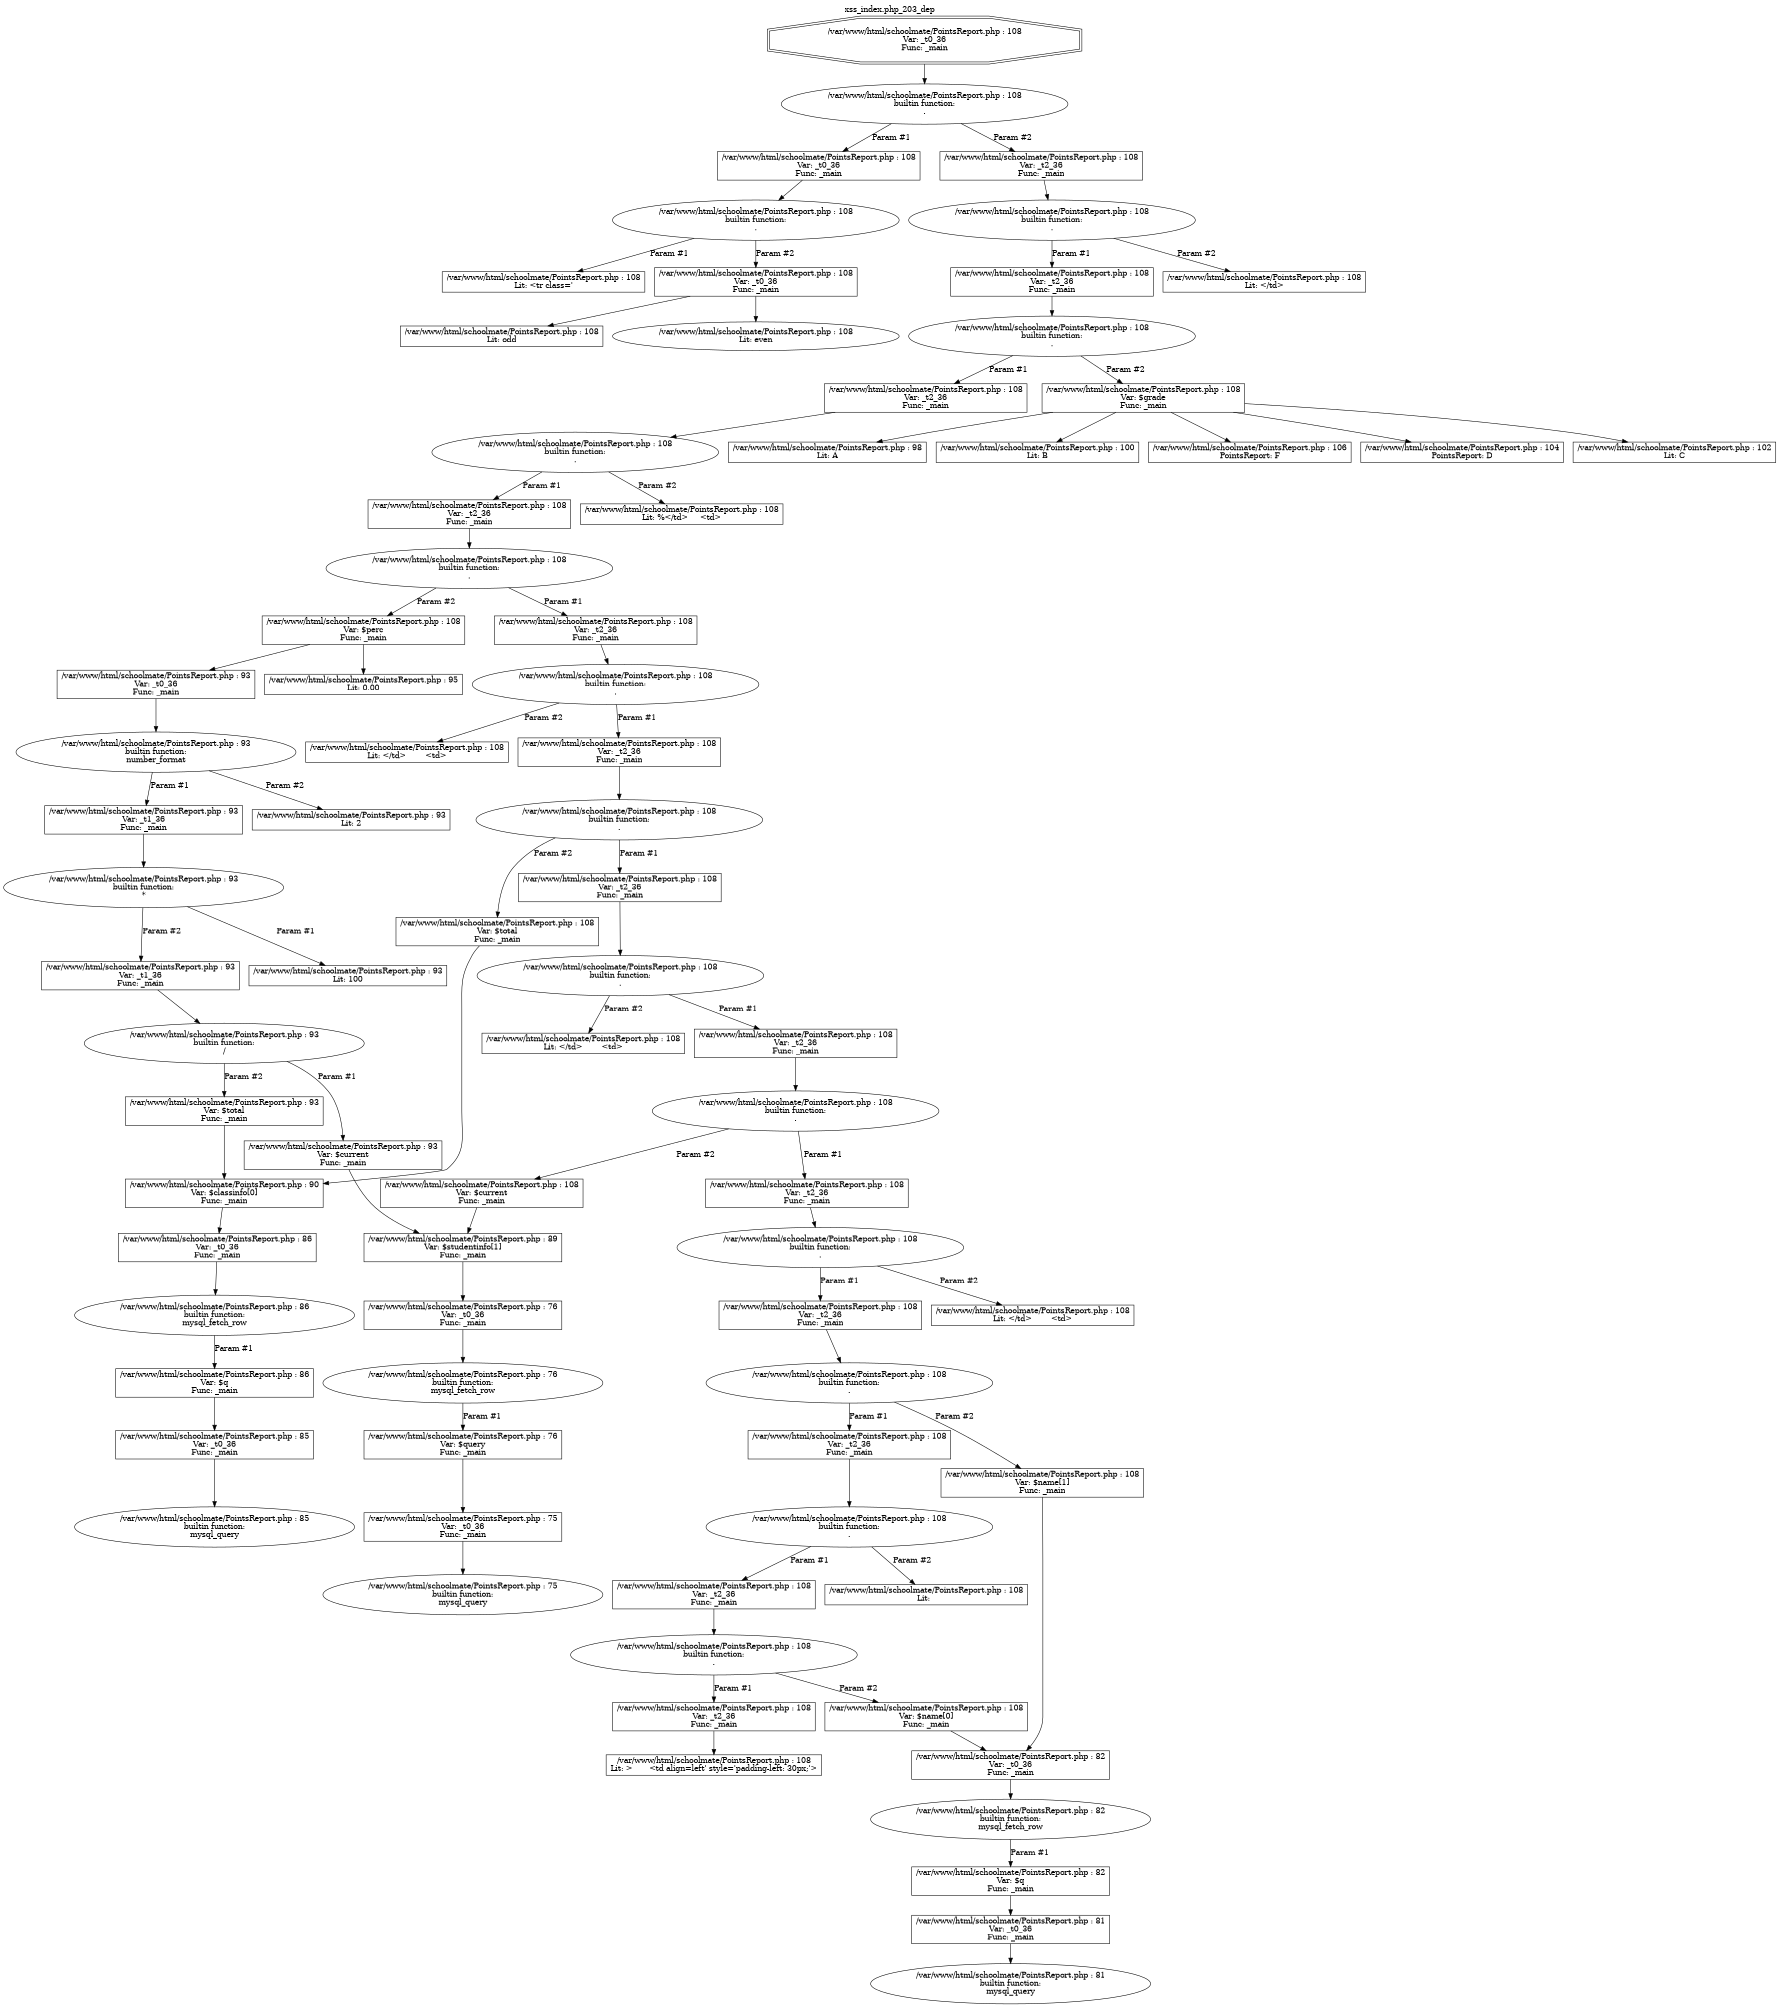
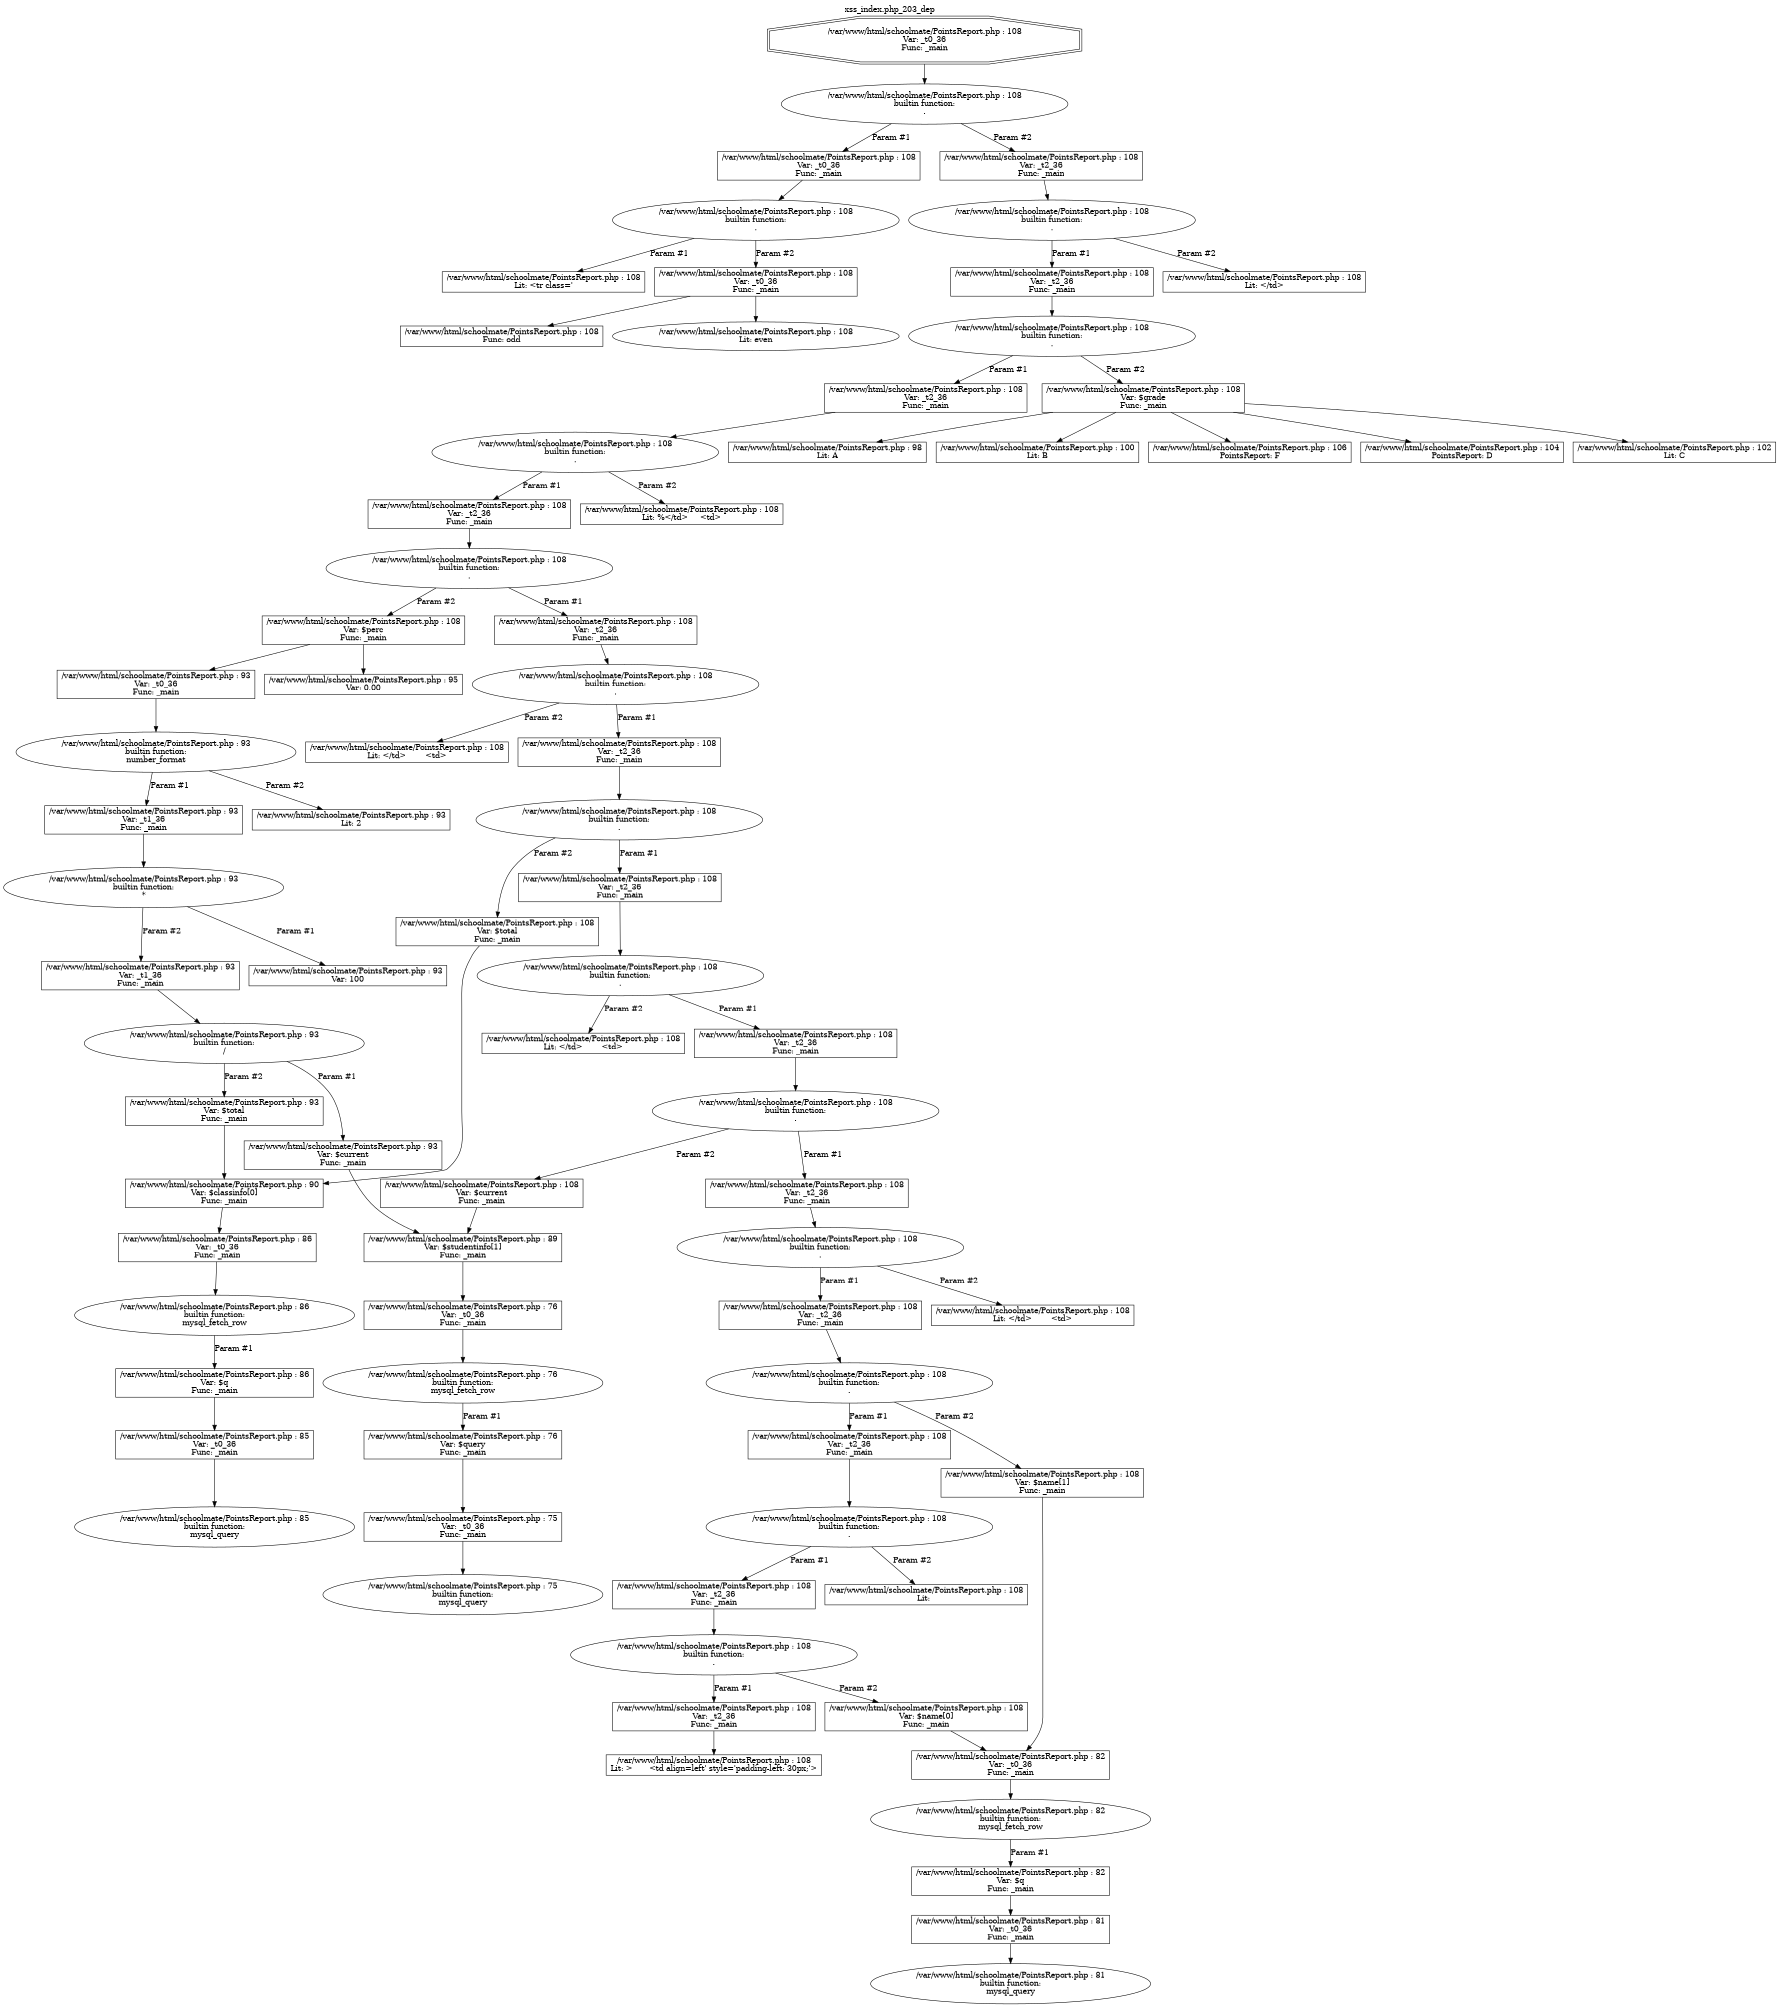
node "/var/www/html/schoolmate/PointsReport.php : 108 Lit: odd": label "/var/www/html/schoolmate/PointsReport.php : 108 Lit: odd" -> "/var/www/html/schoolmate/PointsReport.php : 108 Func: odd"
node "/var/www/html/schoolmate/PointsReport.php : 95 Lit: 0.00": label "/var/www/html/schoolmate/PointsReport.php : 95 Lit: 0.00" -> "/var/www/html/schoolmate/PointsReport.php : 95 Var: 0.00"
node "/var/www/html/schoolmate/PointsReport.php : 93 Lit: 100": label "/var/www/html/schoolmate/PointsReport.php : 93 Lit: 100" -> "/var/www/html/schoolmate/PointsReport.php : 93 Var: 100"
